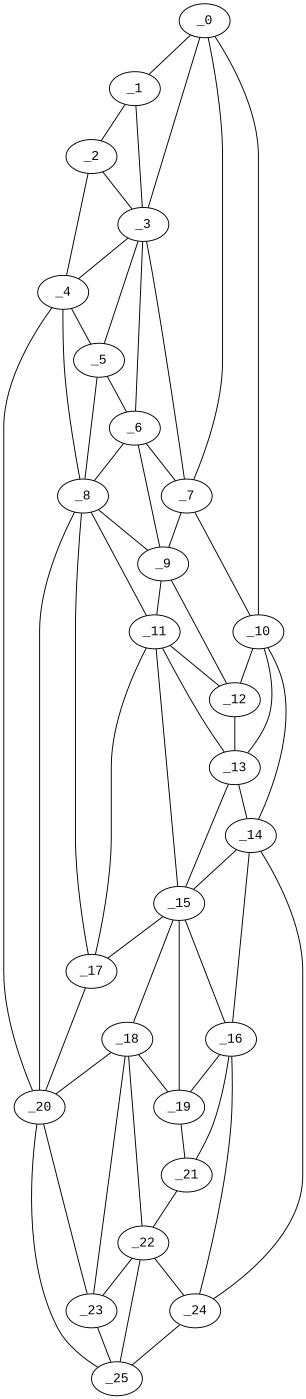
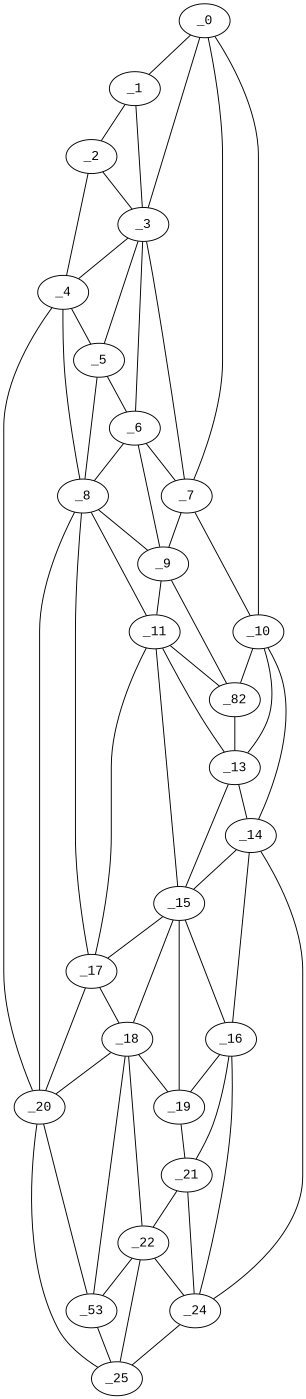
node "_12": label "_12" -> "_82"
edge "_17" -- "_18": added
edge "_21" -- "_24": added
node "_23": label "_23" -> "_53"
